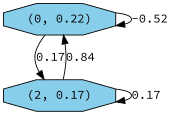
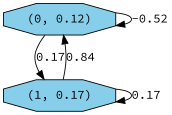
node "(0, 0.22)": label "(0, 0.22)" -> "(0, 0.12)"
node "(2, 0.17)": label "(2, 0.17)" -> "(1, 0.17)"
